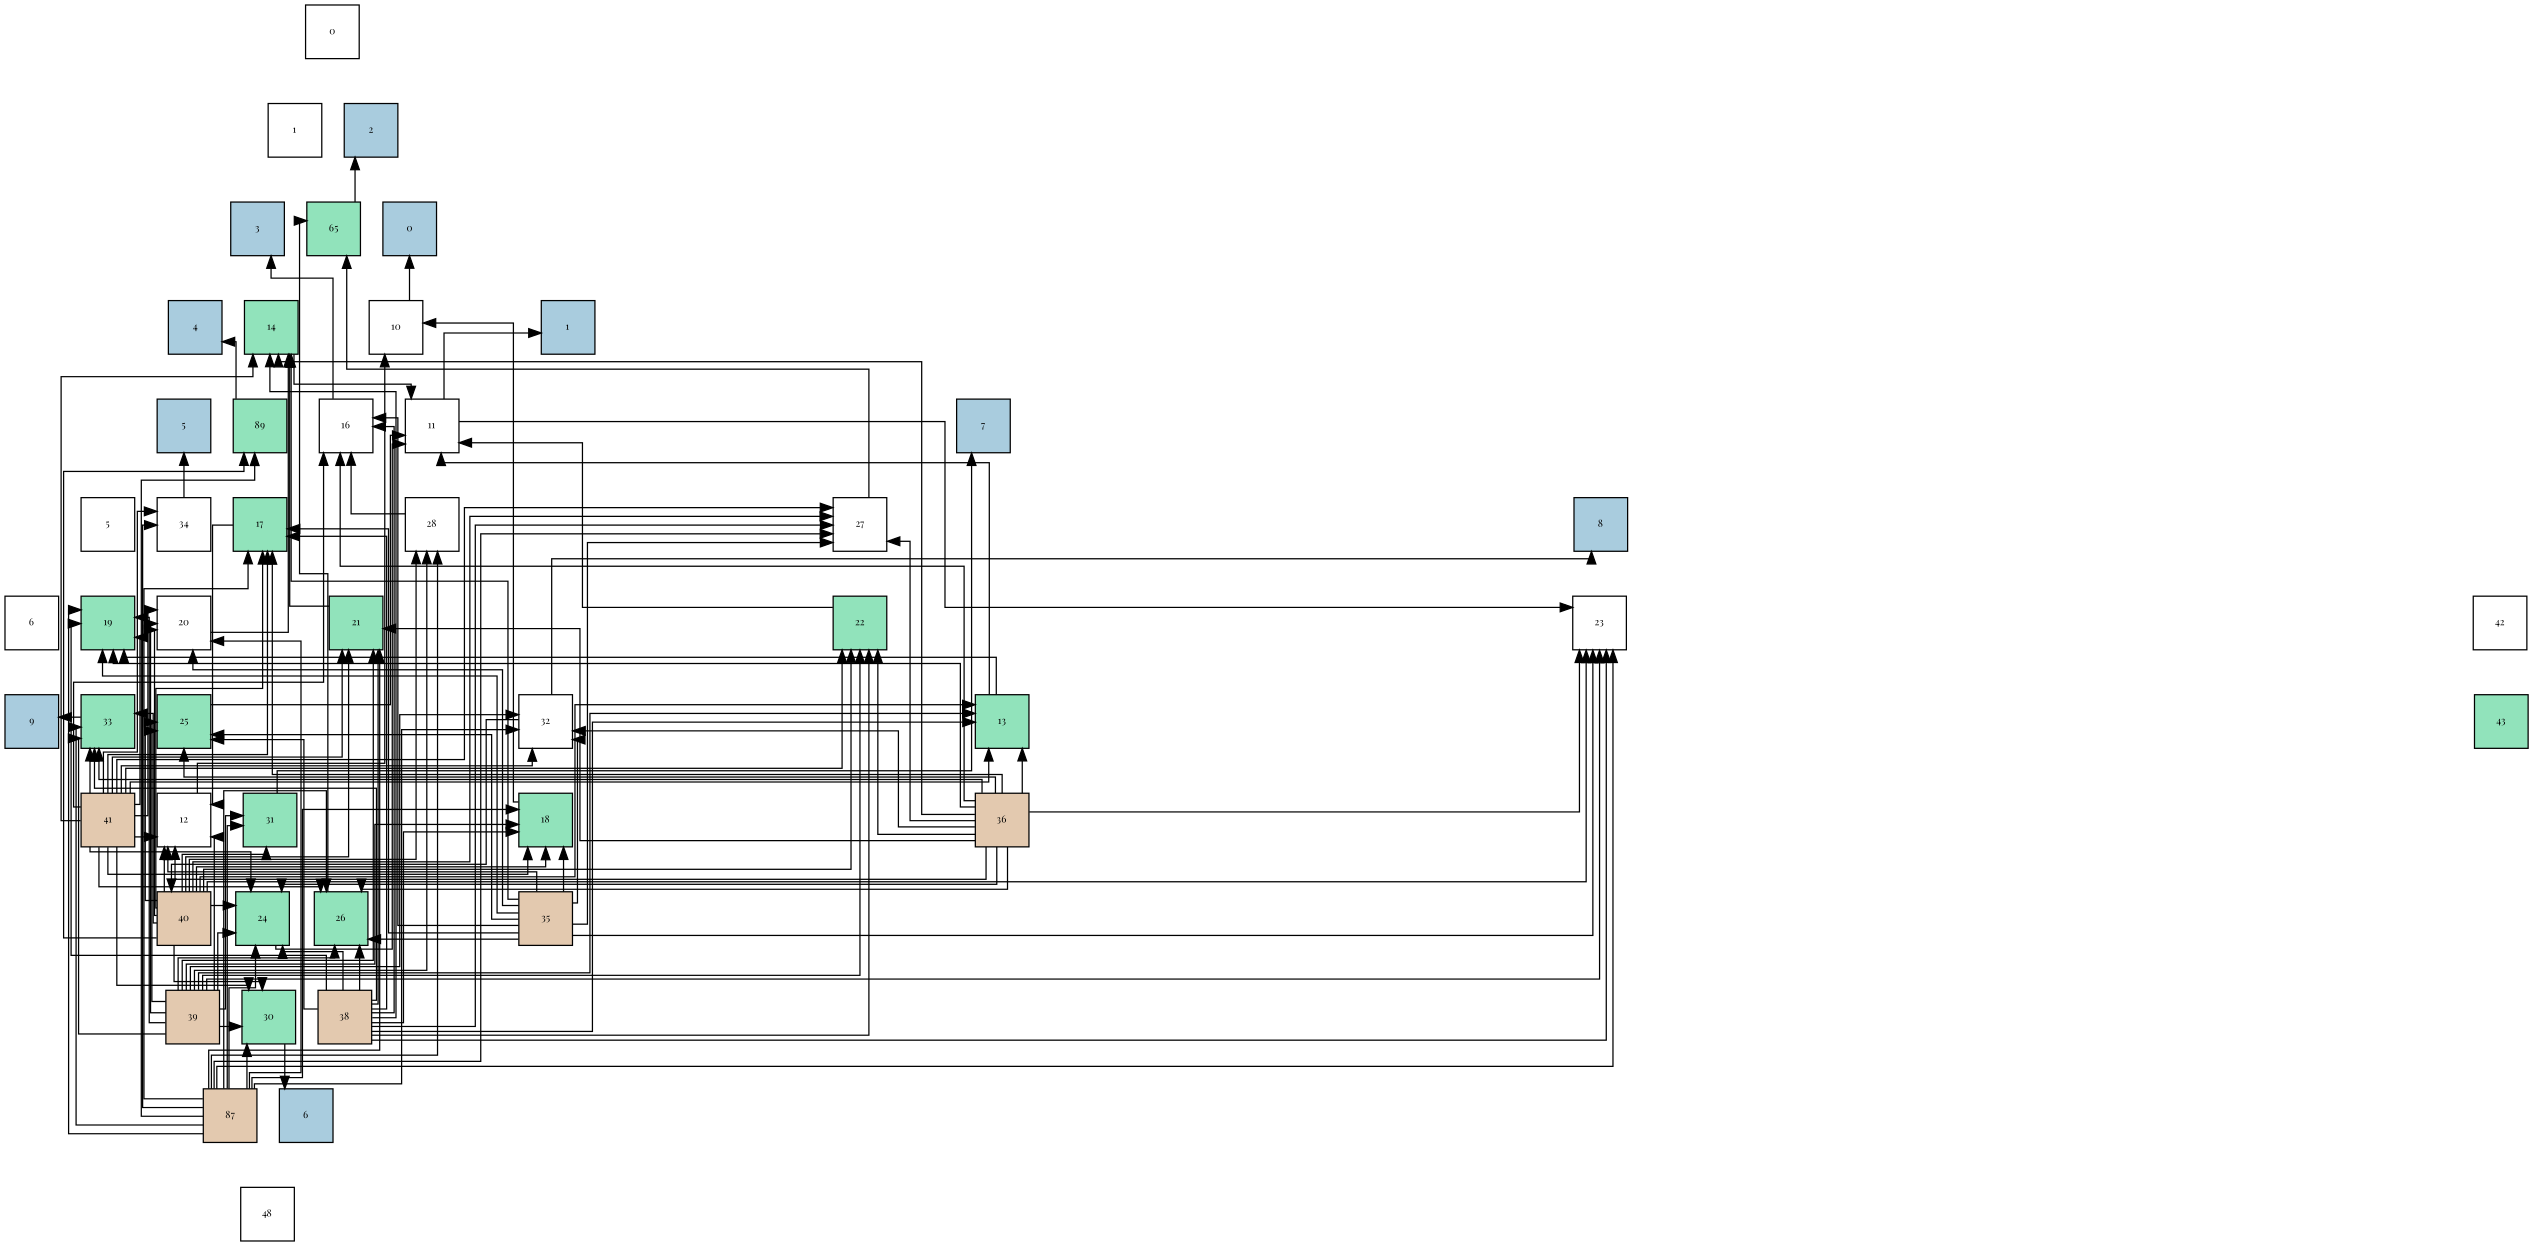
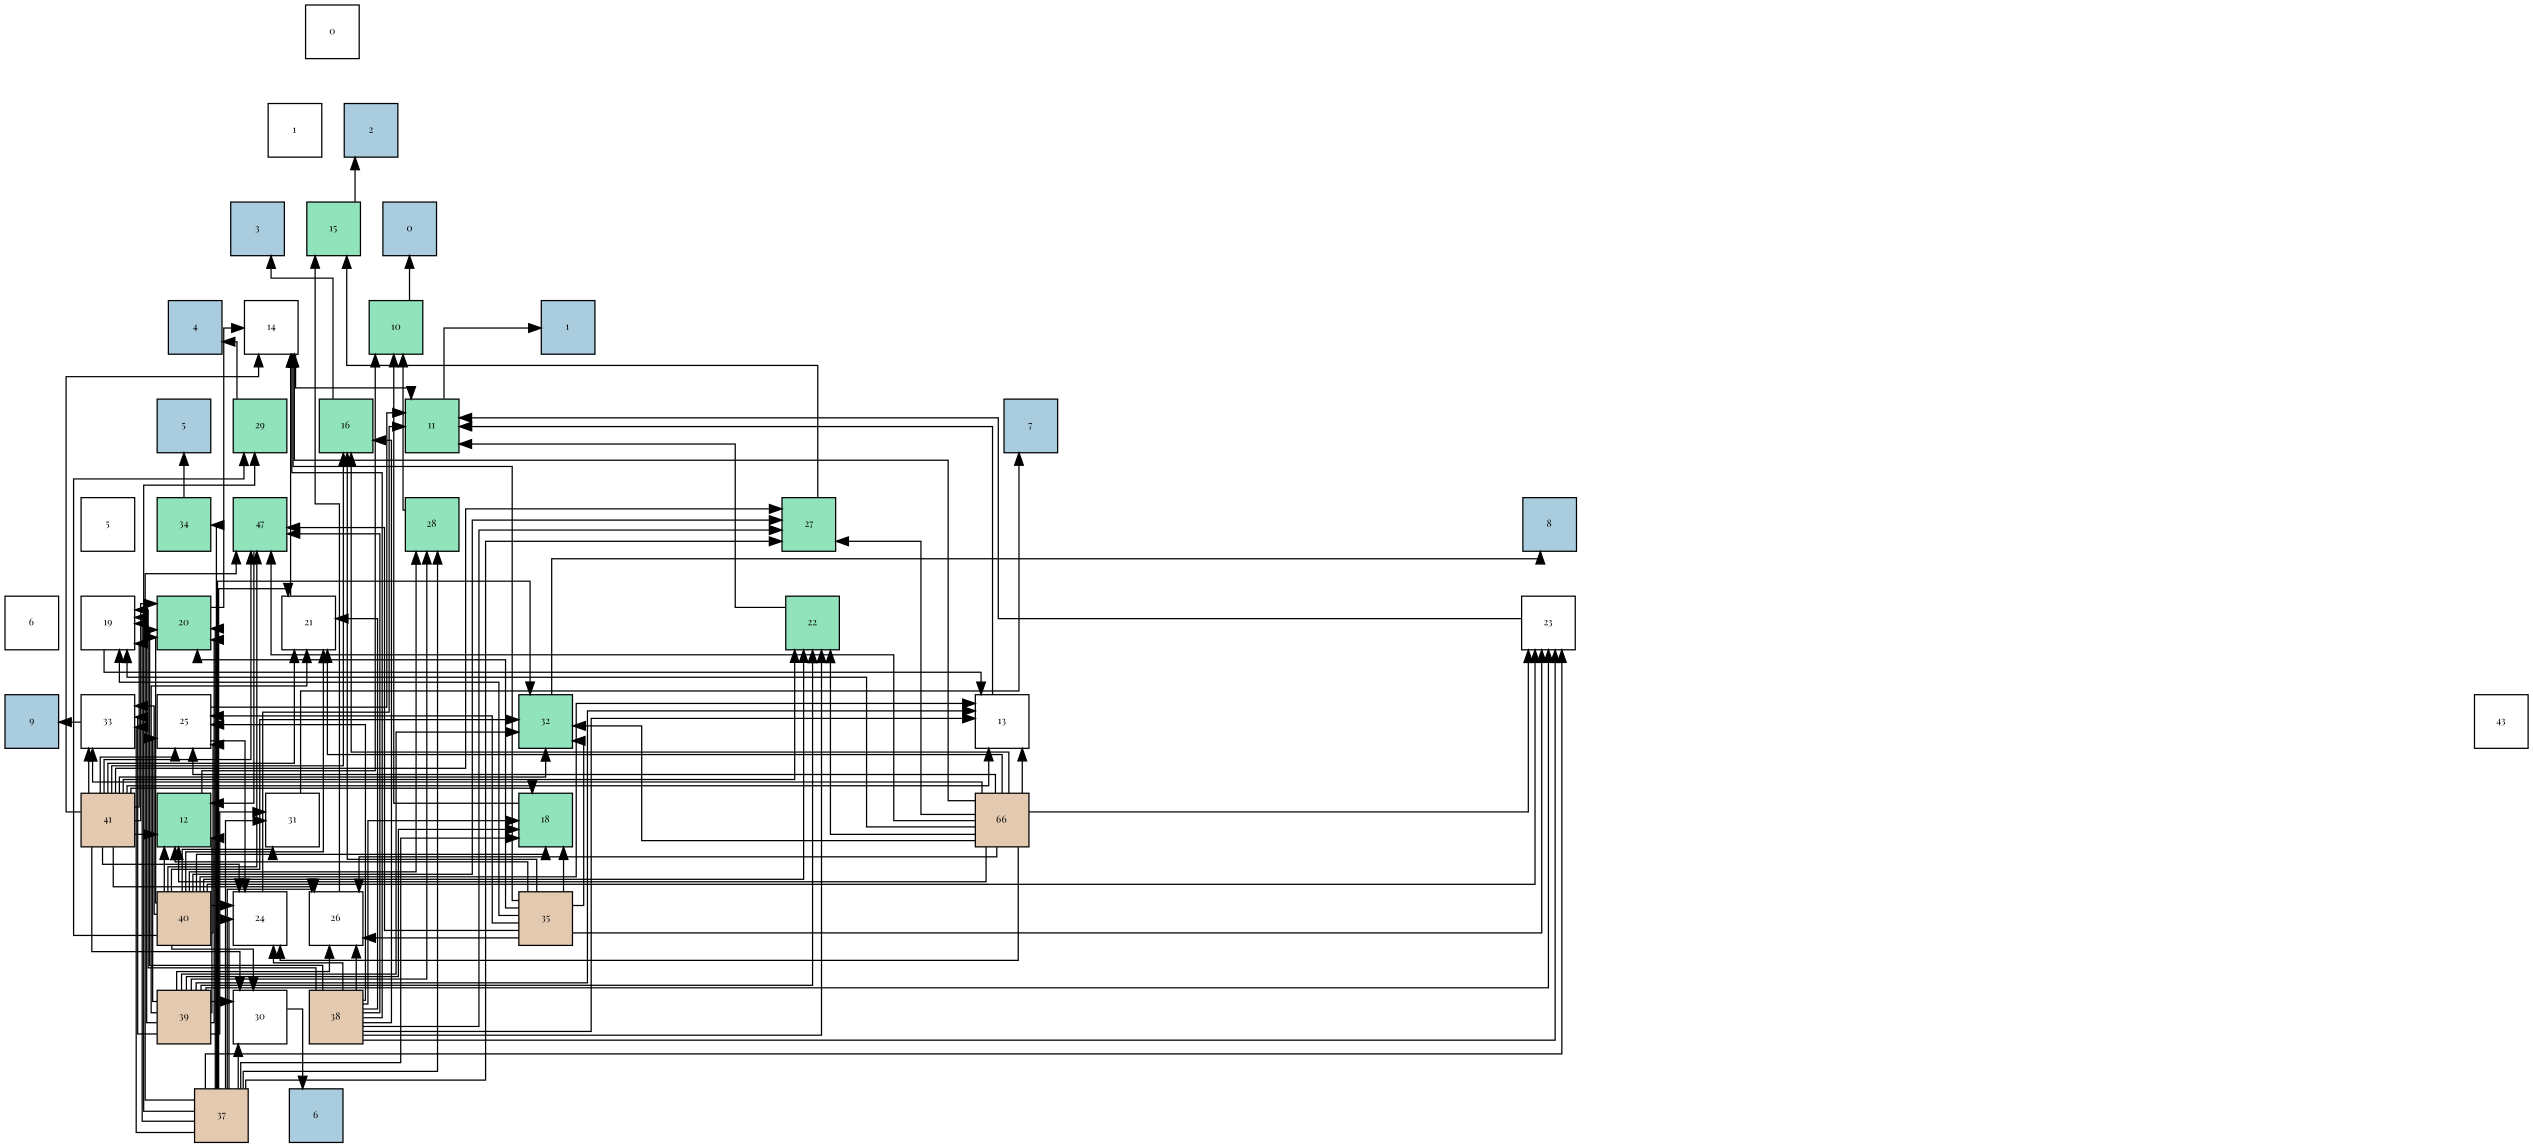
node "65": label "65" -> "15"
node "14": fillcolor #91e3bb -> #ffffff
node "10": fillcolor #ffffff -> #91e3bb
node "89": label "89" -> "29"
node "16": fillcolor #ffffff -> #91e3bb
node "11": fillcolor #ffffff -> #91e3bb
edge "28" -> "16": now "28" -> "10"
node "34": fillcolor #ffffff -> #91e3bb
node "17": label "17" -> "47"
node "28": fillcolor #ffffff -> #91e3bb
node "27": fillcolor #ffffff -> #91e3bb
edge "11" -> "23": reversed
node "19": fillcolor #91e3bb -> #ffffff
node "20": fillcolor #ffffff -> #91e3bb
node "21": fillcolor #91e3bb -> #ffffff
node "42": removed
edge "13" -> "19": reversed
edge "41" -> "34": now "41" -> "25"
edge "35" -> "27": removed
node "33": fillcolor #91e3bb -> #ffffff
node "25": fillcolor #91e3bb -> #ffffff
node "32": fillcolor #ffffff -> #91e3bb
node "13": fillcolor #91e3bb -> #ffffff
node "43": fillcolor #91e3bb -> #ffffff
edge "38" -> "33": now "38" -> "20"
node "12": fillcolor #ffffff -> #91e3bb
node "31": fillcolor #91e3bb -> #ffffff
node "36": label "36" -> "66"
edge "32" -> "40": reversed
node "24": fillcolor #91e3bb -> #ffffff
node "26": fillcolor #91e3bb -> #ffffff
edge "39" -> "24": now "25" -> "24"
node "30": fillcolor #91e3bb -> #ffffff
node "87": label "87" -> "37"
node "48": removed
